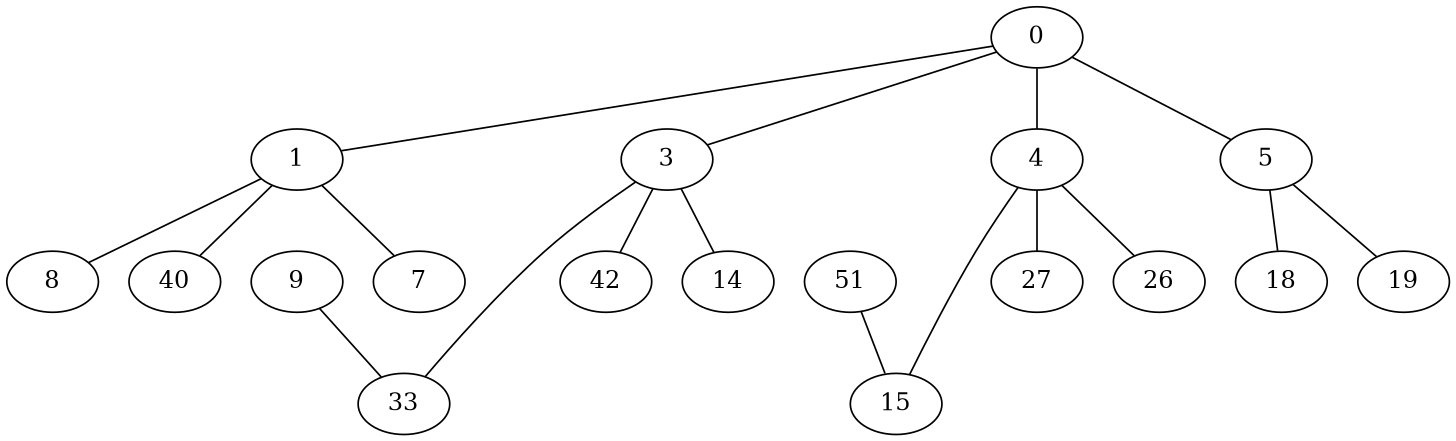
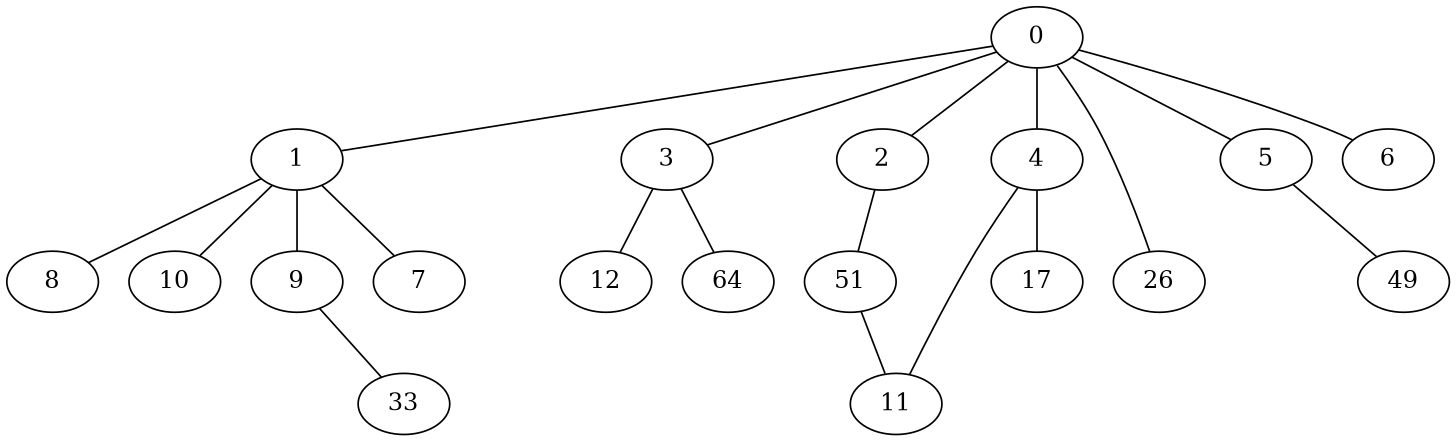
node "2": added
node "6": added
edge "4" -- "26": now "0" -- "26"
edge "1" -- "9": added
edge "3" -- "33": removed
node "40": label "40" -> "10"
node "42": label "42" -> "12"
node "14": label "14" -> "64"
node "27": label "27" -> "17"
node "18": removed
node "19": label "19" -> "49"
node "15": label "15" -> "11"
